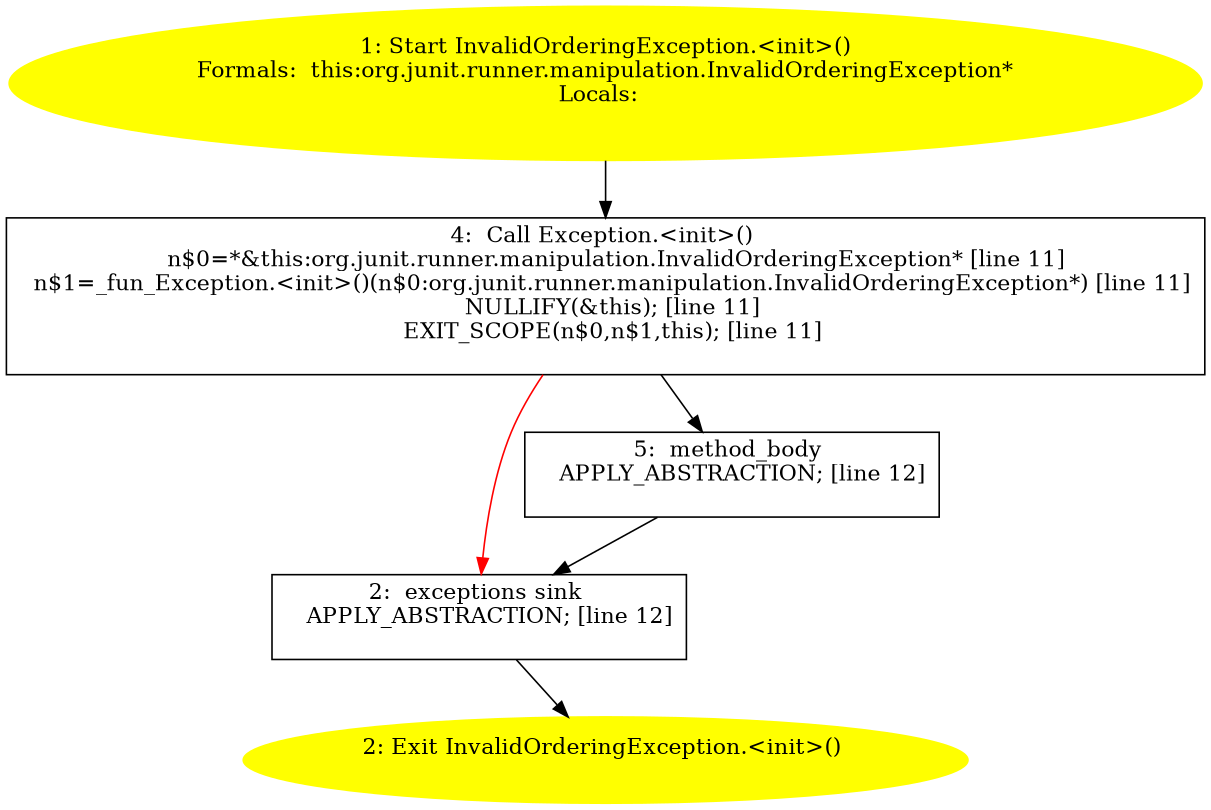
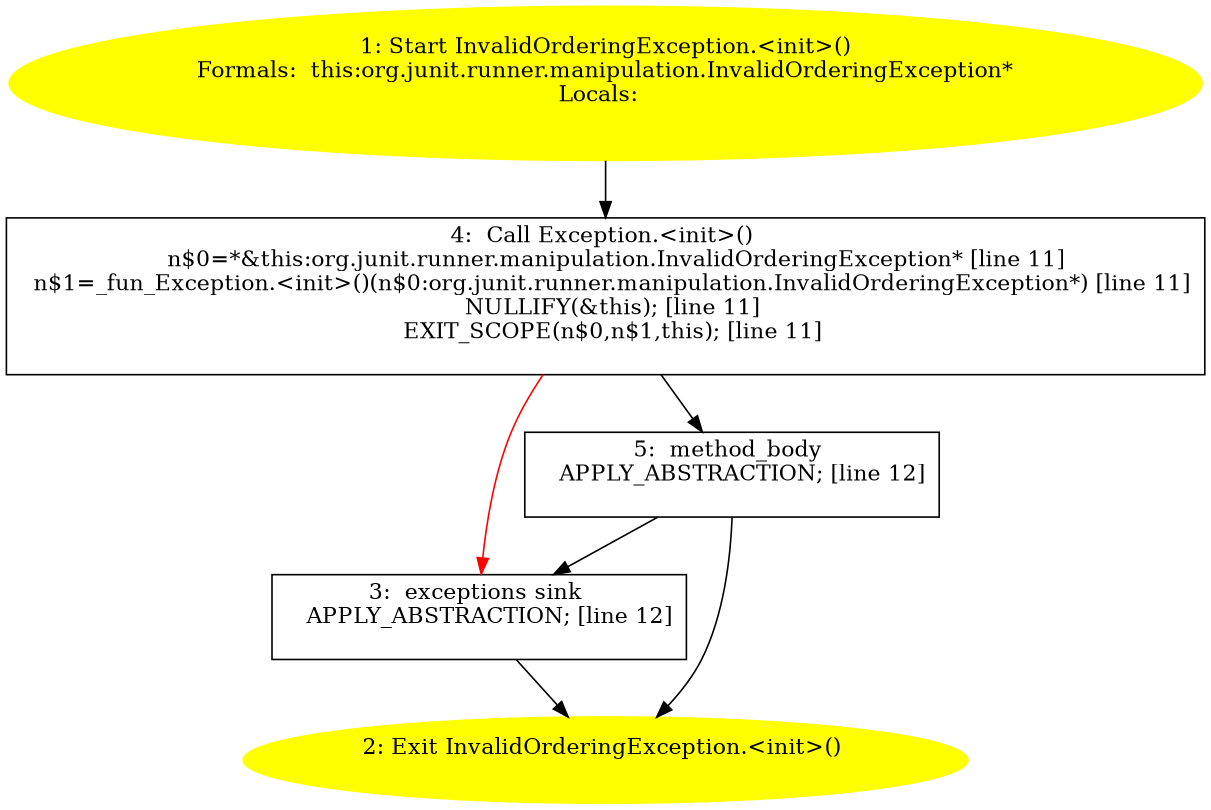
node "2:  exceptions sink APPLY_ABSTRACTION; [line 12]": label "2:  exceptions sink APPLY_ABSTRACTION; [line 12]" -> "3:  exceptions sink APPLY_ABSTRACTION; [line 12]"
edge "5:  method_body APPLY_ABSTRACTION; [line 12]" -> "2: Exit InvalidOrderingException.<init>()": added
